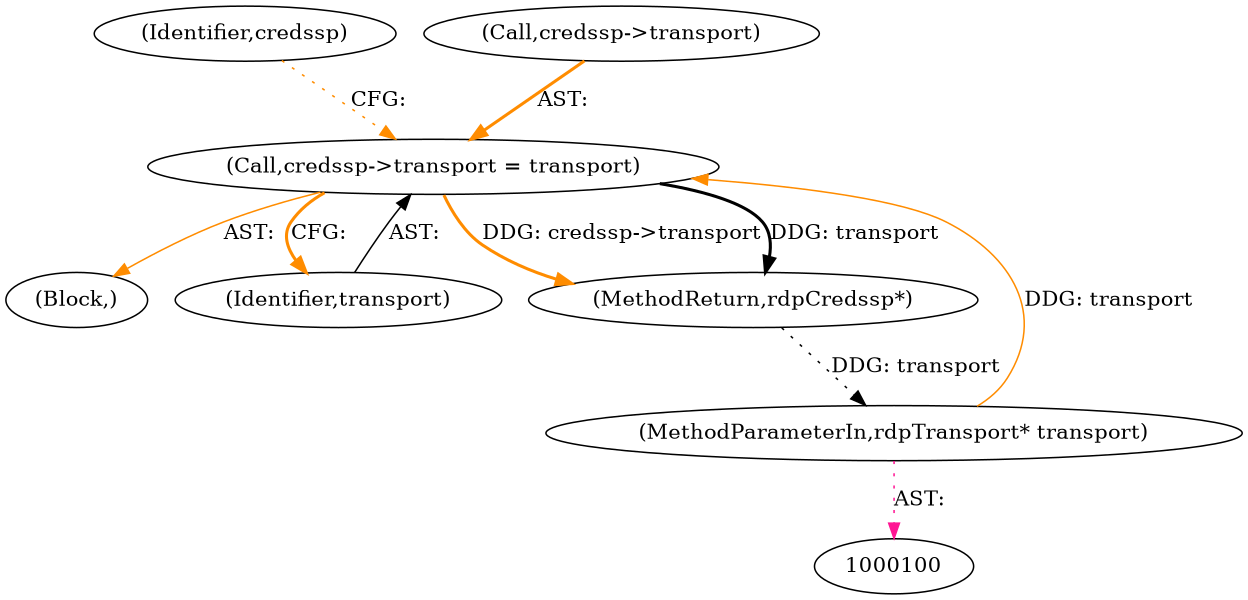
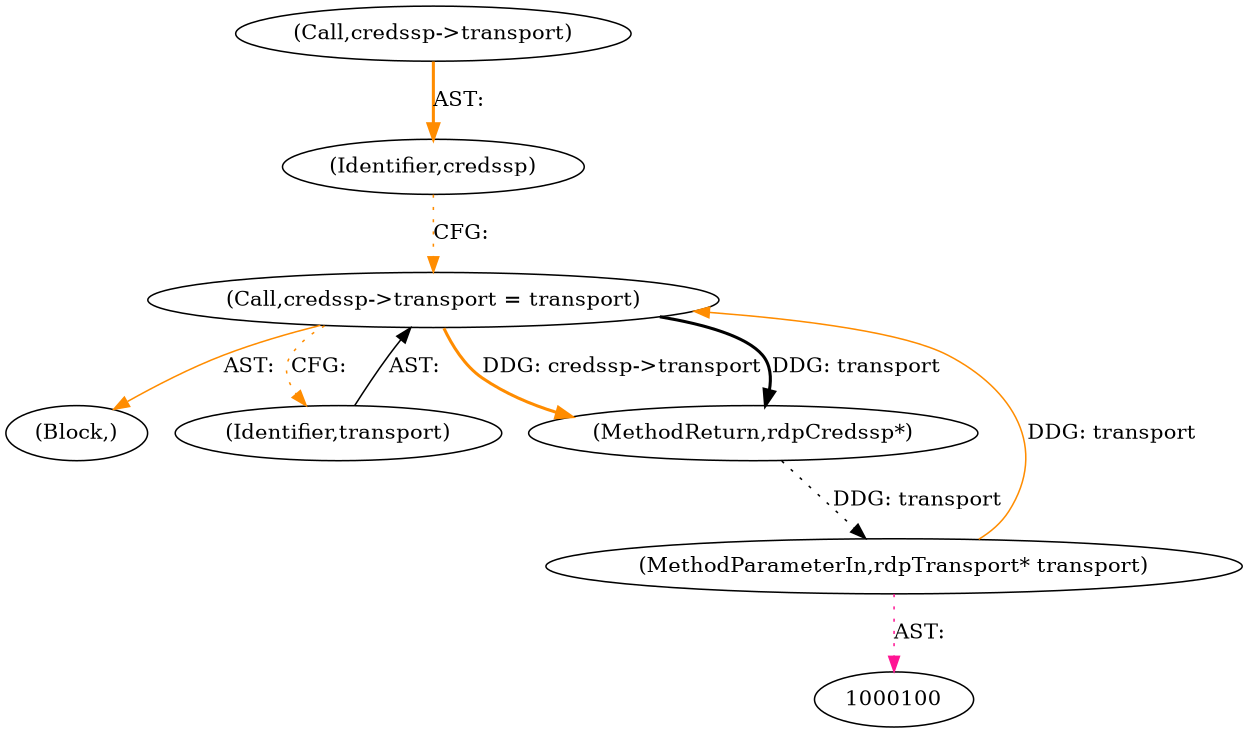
edge "(Call,credssp->transport)" -> "(Call,credssp->transport = transport)": now "(Call,credssp->transport)" -> "(Identifier,credssp)"
edge "(Call,credssp->transport = transport)" -> "(Identifier,transport)": style bold -> dotted
